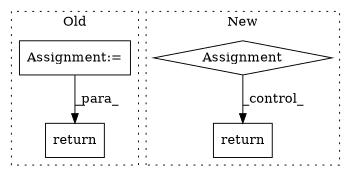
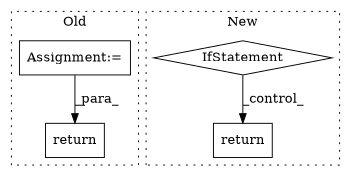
node "Assignment": label "Assignment" -> "IfStatement"
